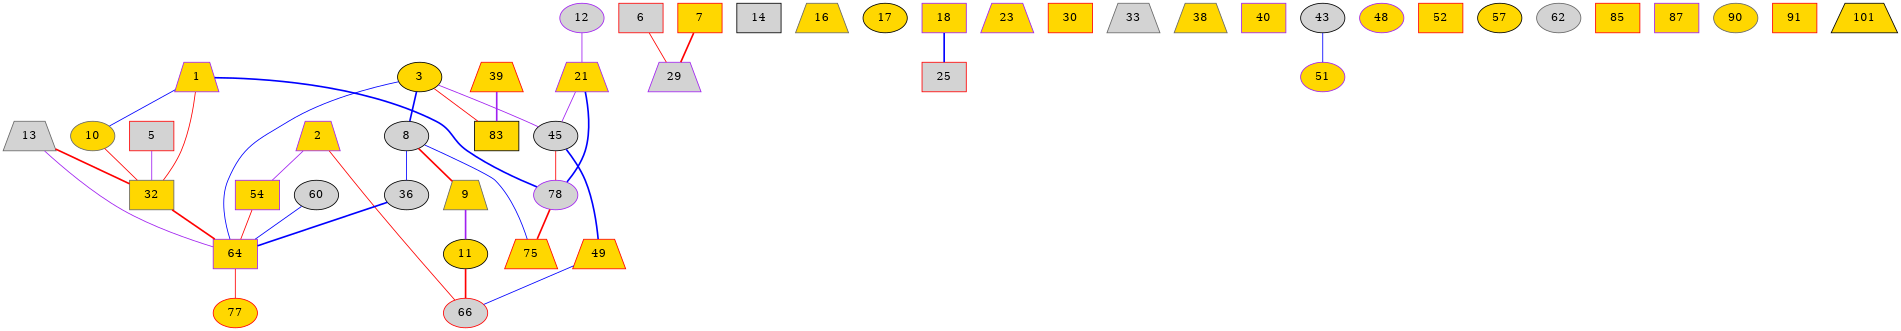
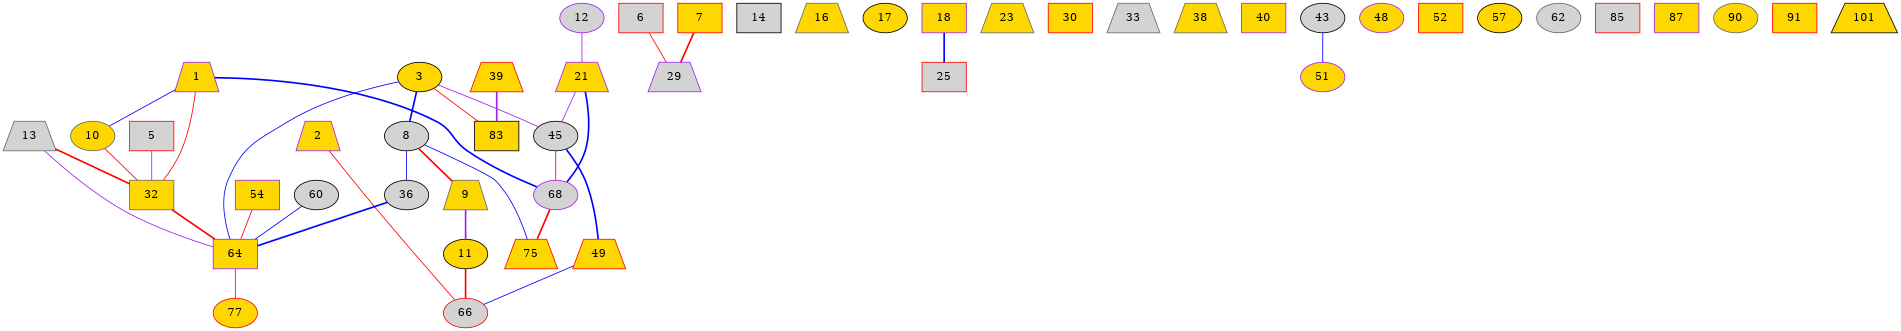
node "23": color purple -> gray40
node "85": fillcolor gold -> lightgrey
edge "2" -- "54": removed
node "78": label "78" -> "68"
